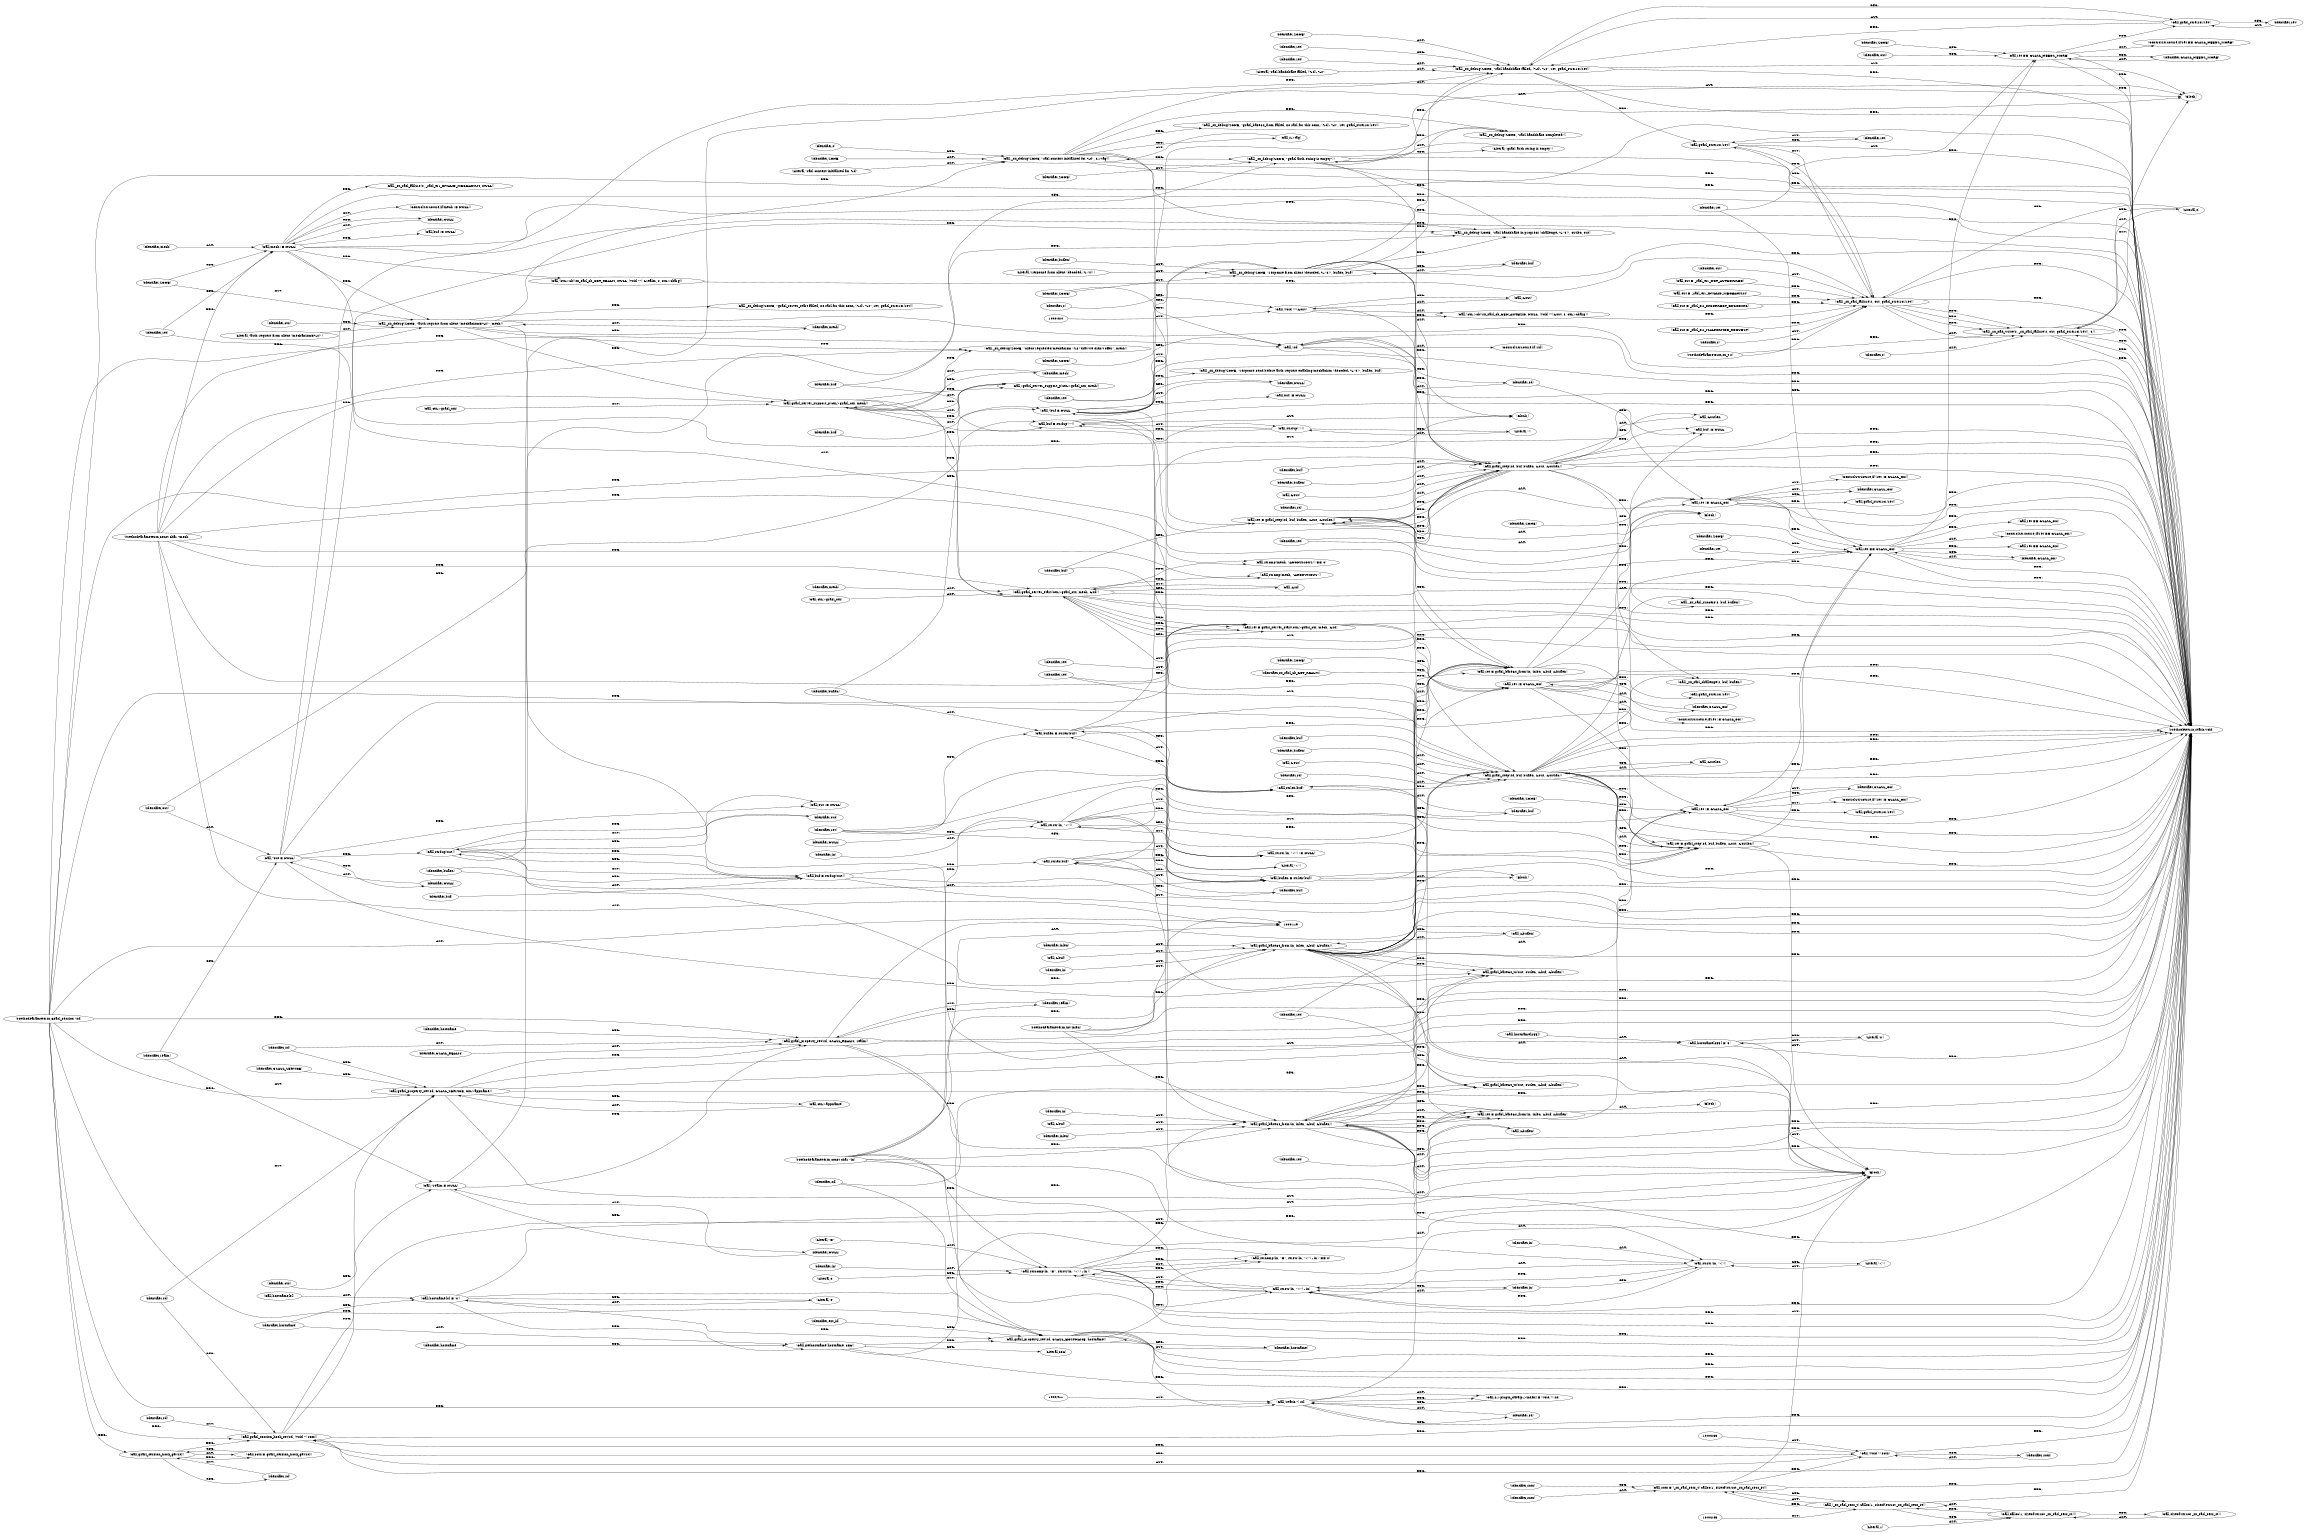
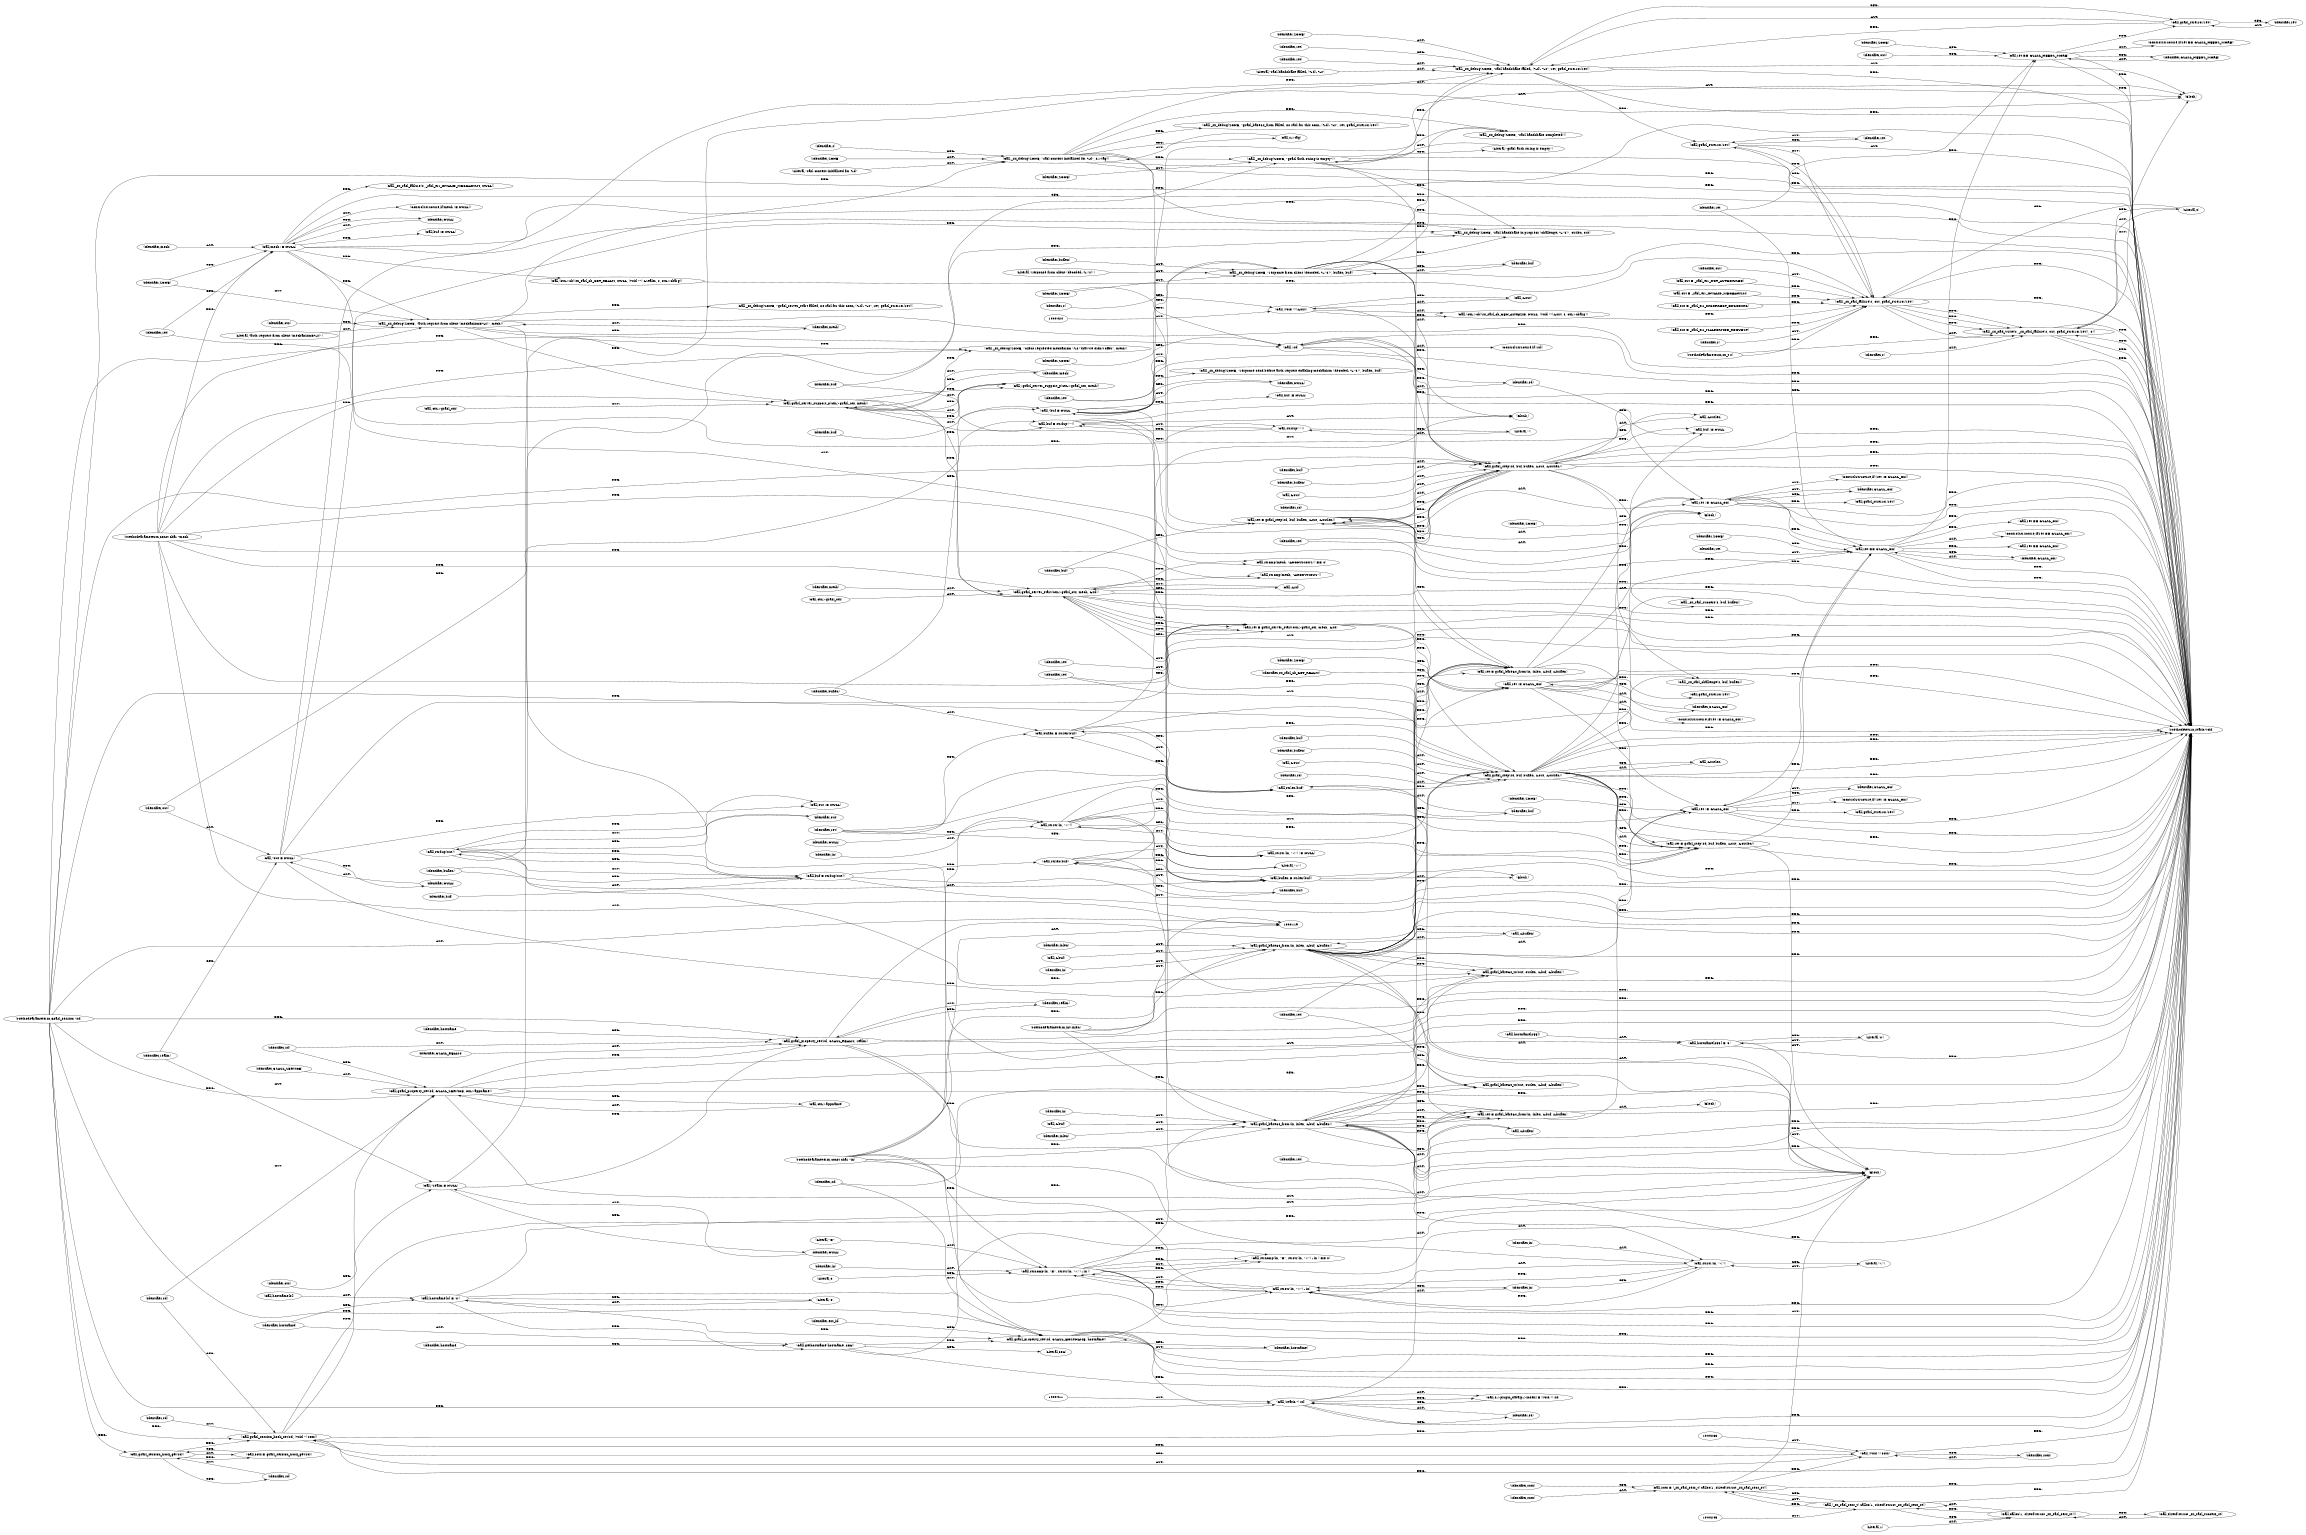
edge "(Call,*out = NULL)" -> "(Call,strdup(out))": removed, label "DDG:"
edge "(Identifier,GSASL_SERVICE)" -> "(Call,gsasl_property_set(sd, GSASL_SERVICE, ctx->appname))": label "CFG: " -> "AST: "
node "(Call,sizeof(struct _sx_sasl_sess_st))": label "(Call,sizeof(struct _sx_sasl_sess_st))" -> "(Call,sizeof(struct _sx_sasl_success_st))"
